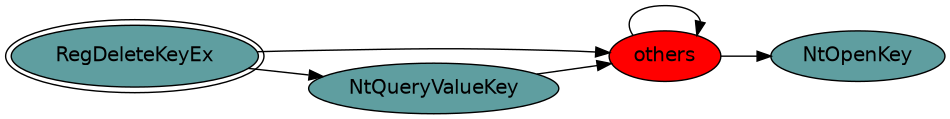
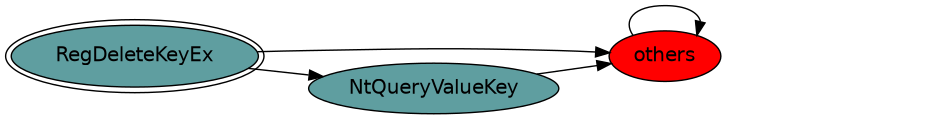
node "NtOpenKey": removed
